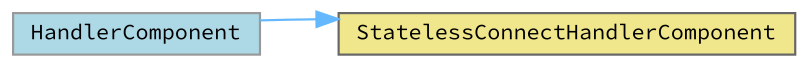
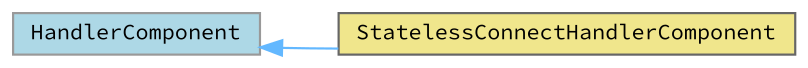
edge "HandlerComponent" -> "StatelessConnectHandlerComponent": reversed
